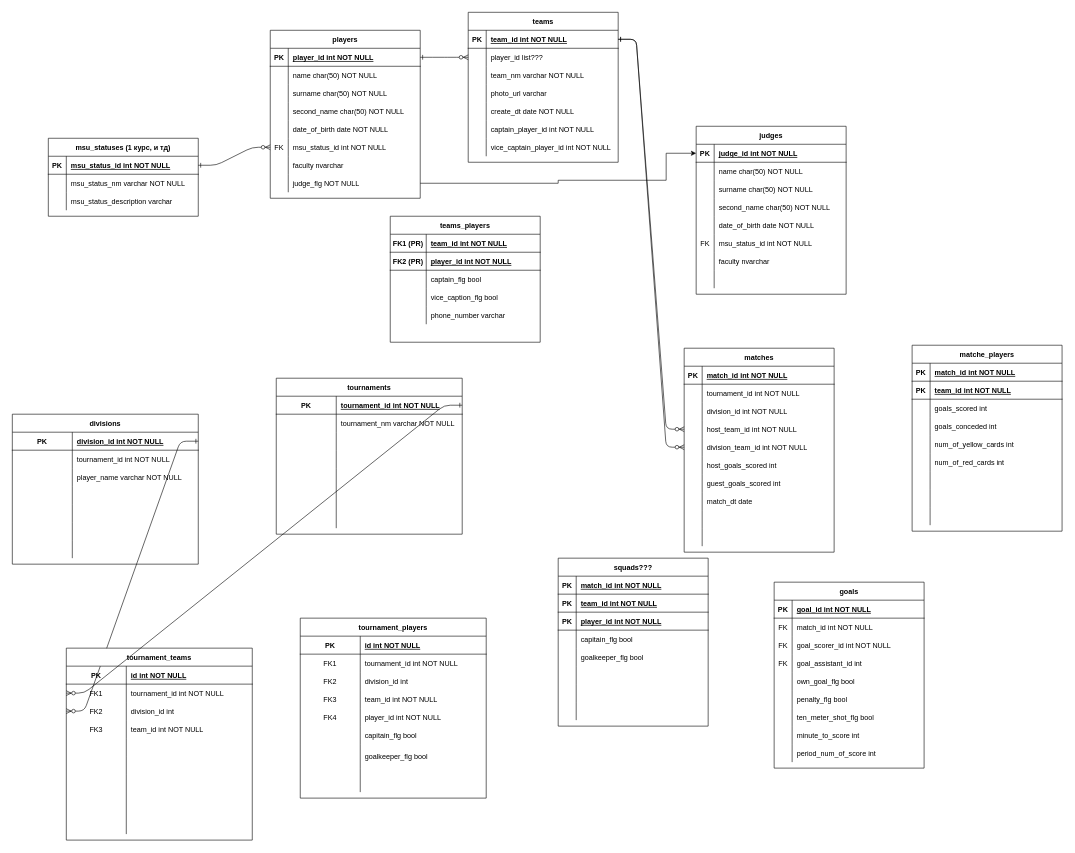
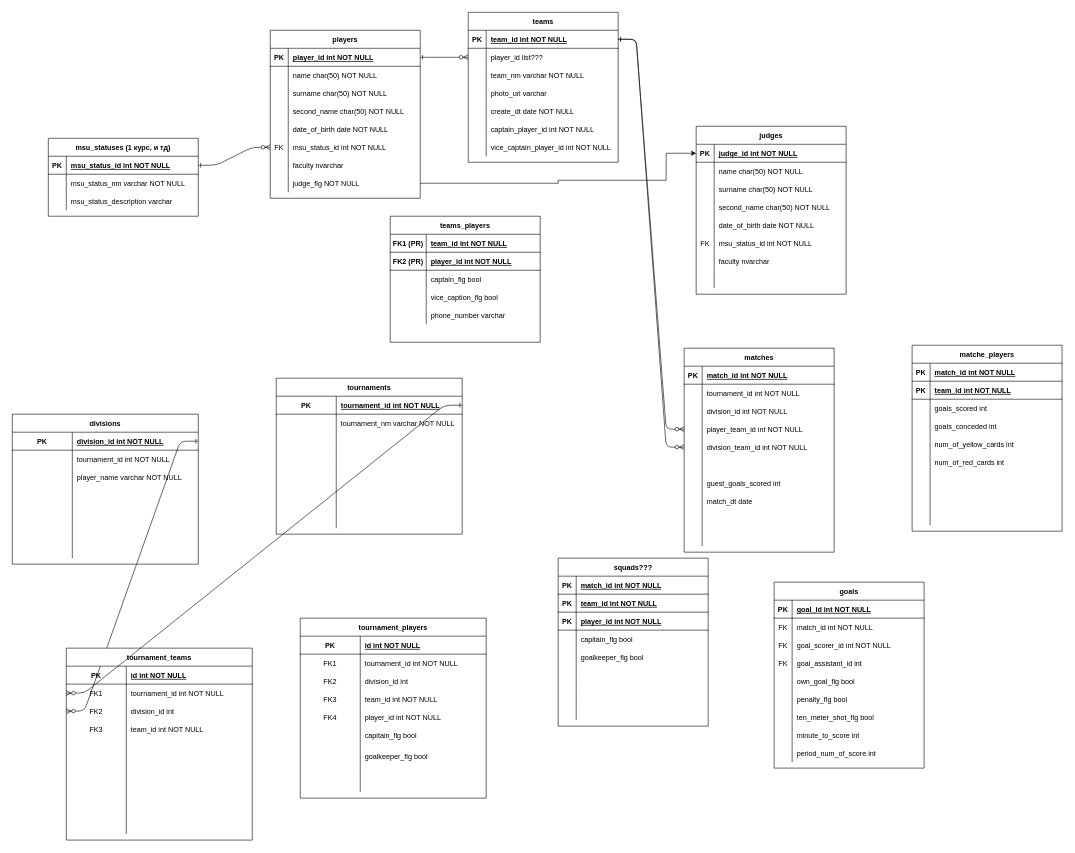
node "host_team_id int NOT NULL": label "host_team_id int NOT NULL" -> "player_team_id int NOT NULL"
node "host_goals_scored int": removed
